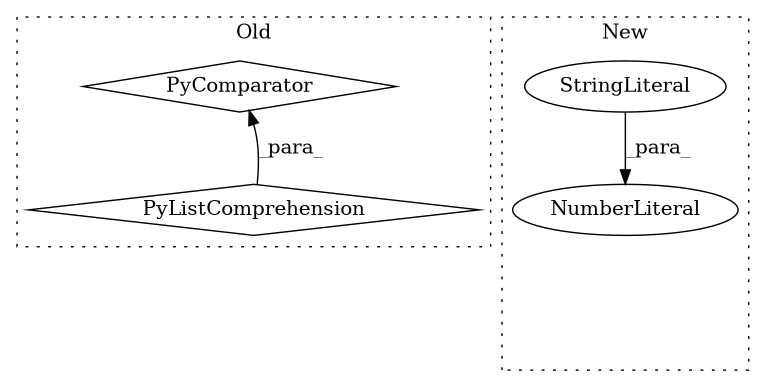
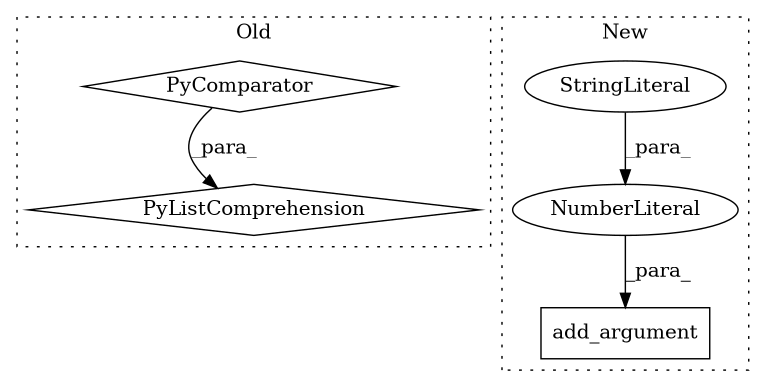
edge "PyListComprehension" -> "PyComparator": reversed
node "add_argument": added
